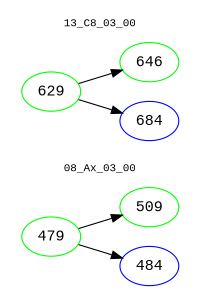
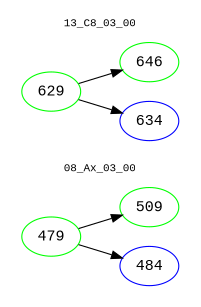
node "684": label "684" -> "634"
